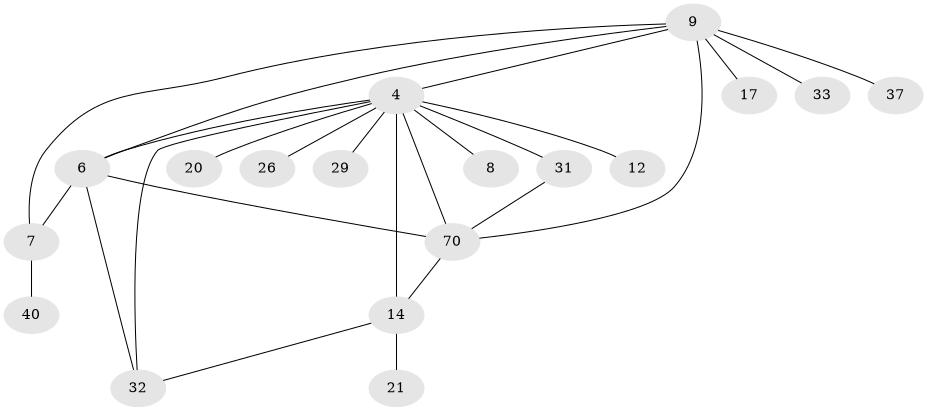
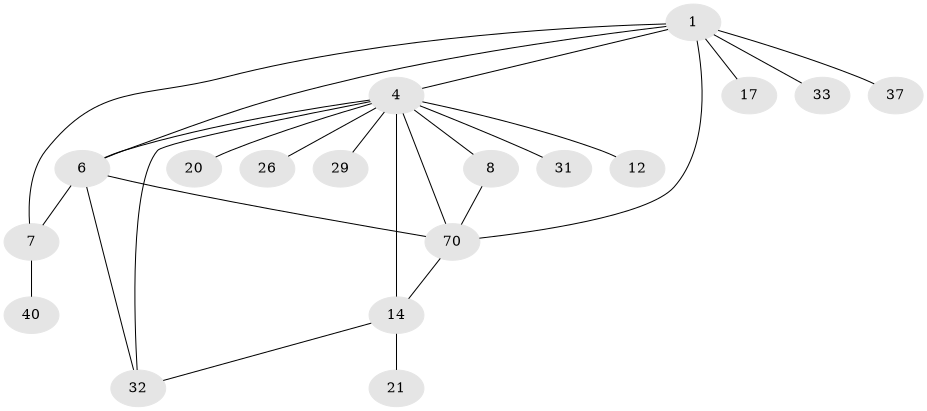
node "9": label "9" -> "1"
edge "31" -- "70": now "8" -- "70"
